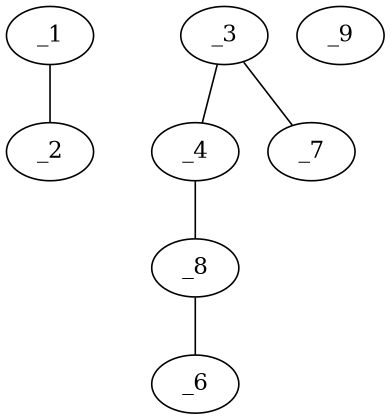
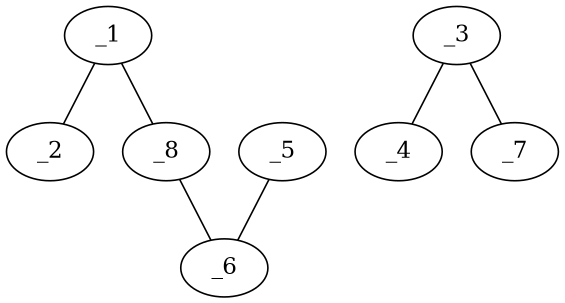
node "_9": removed
node "_5": added
edge "_4" -- "_8": now "_1" -- "_8"
